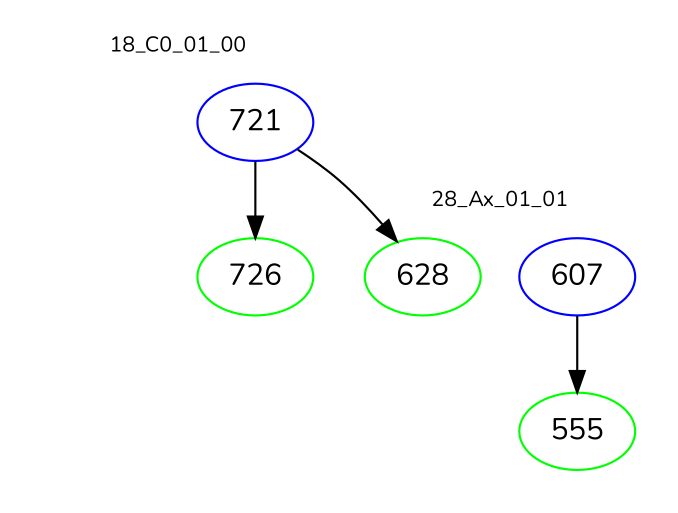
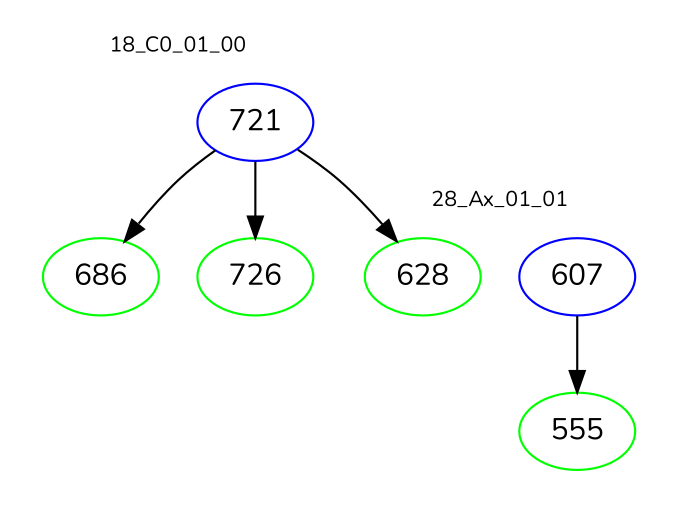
node "686": added
